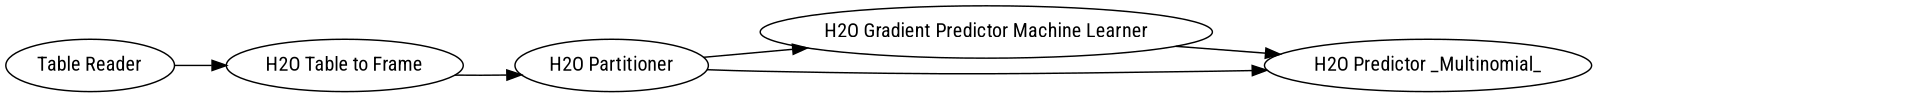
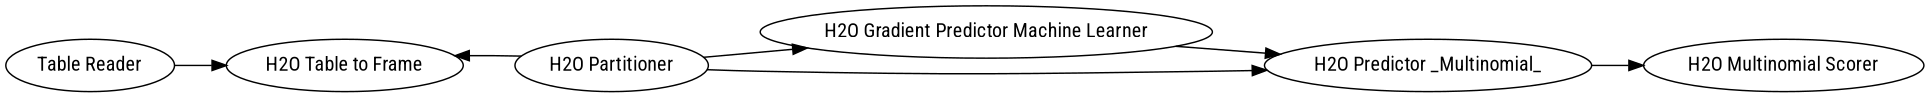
node "H2O Multinomial Scorer": added
edge "H2O Table to Frame" -> "H2O Partitioner": reversed
